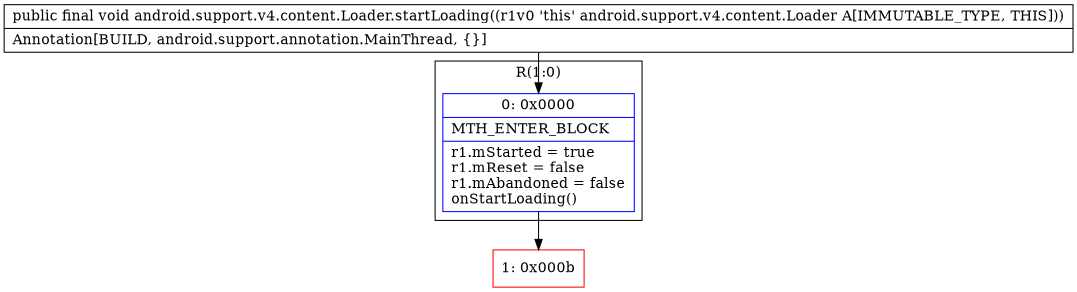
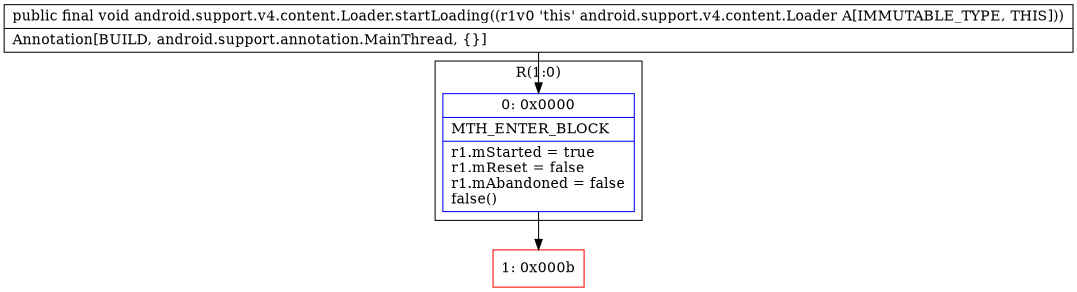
node "0: 0x0000": text "onStartLoading()" -> "false()"
